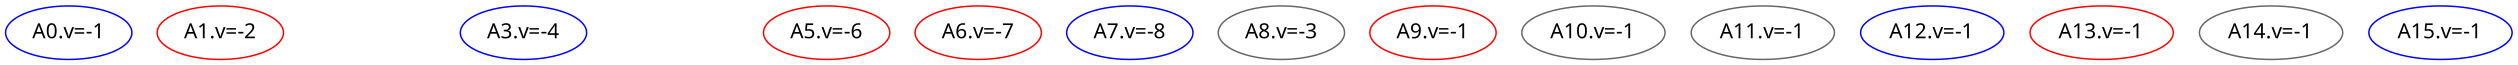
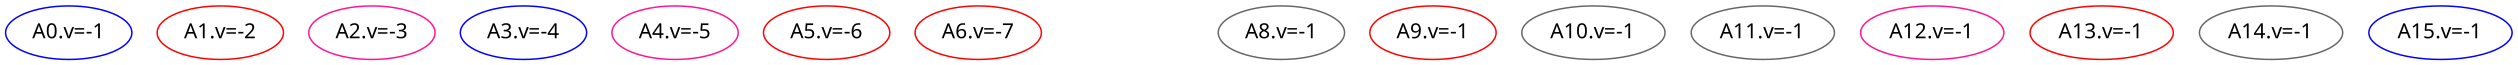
node "A2.v=-3": added
node "A4.v=-5": added
node "A7.v=-8": removed
node "A8.v=-3": label "A8.v=-3" -> "A8.v=-1"
node "A12.v=-1": color blue -> deeppink
